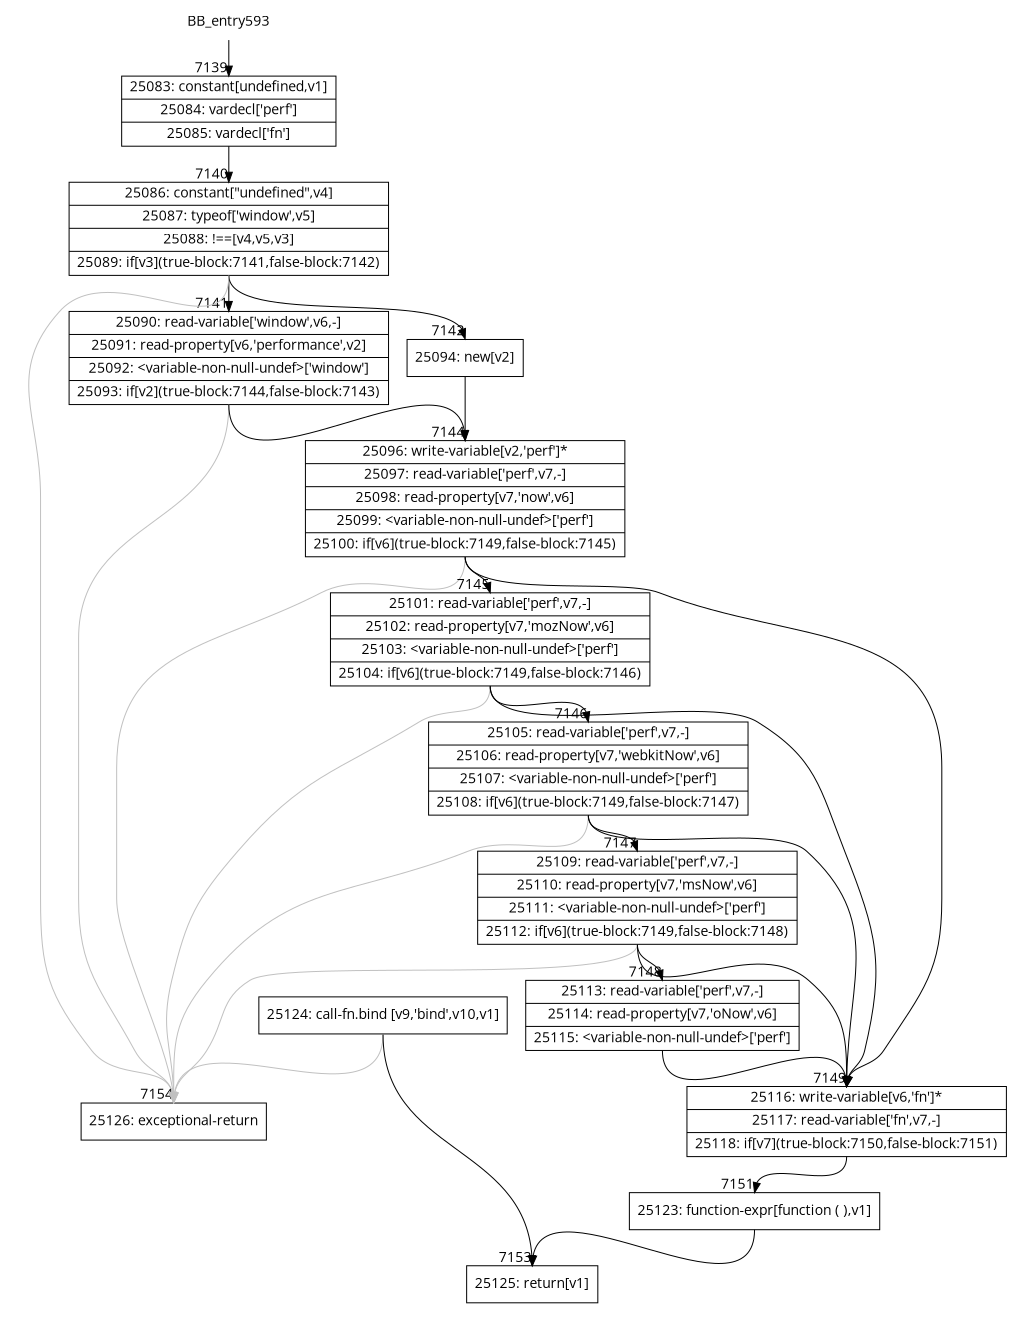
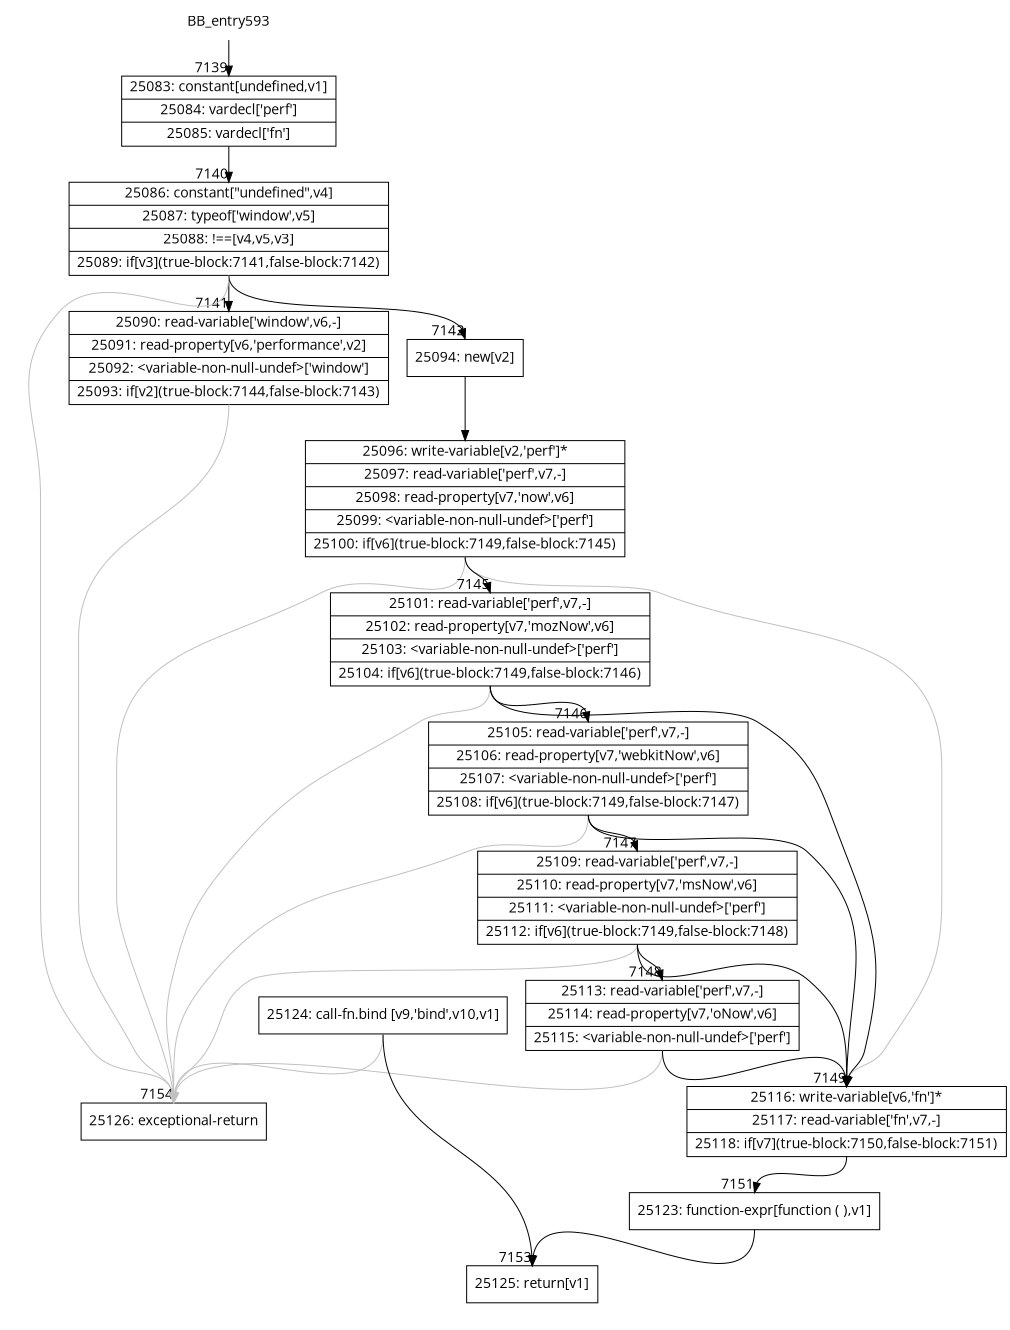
edge "25090: read-variable['window',v6,-]" -> "25096: write-variable[v2,'perf']*": removed
edge "25096: write-variable[v2,'perf']*" -> "25116: write-variable[v6,'fn']*": color black -> gray
edge "25113: read-variable['perf',v7,-]" -> "25126: exceptional-return": added
